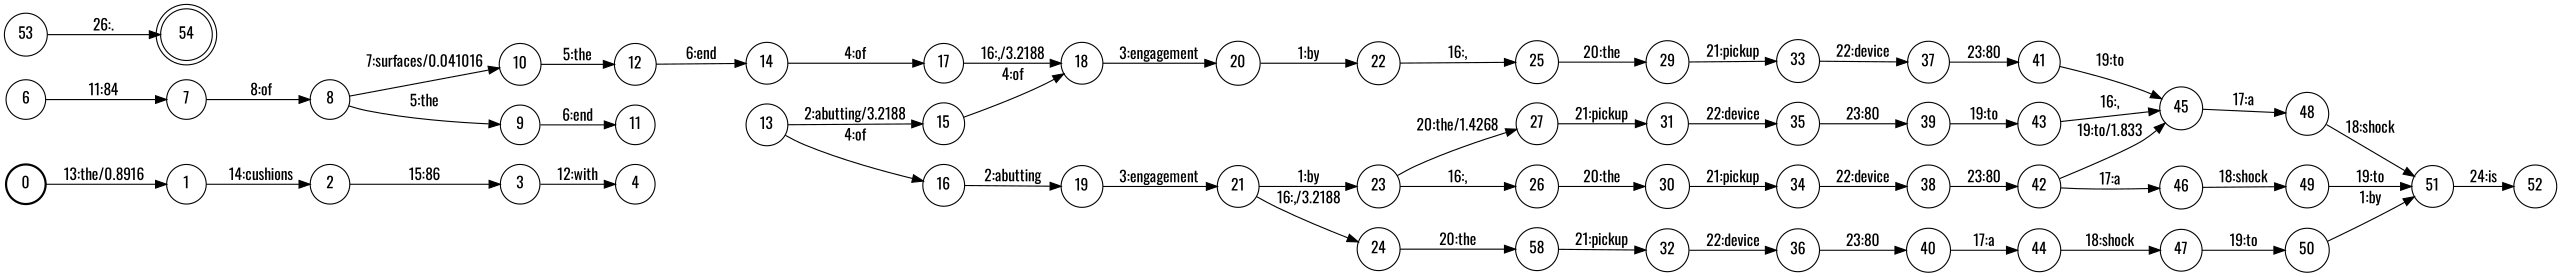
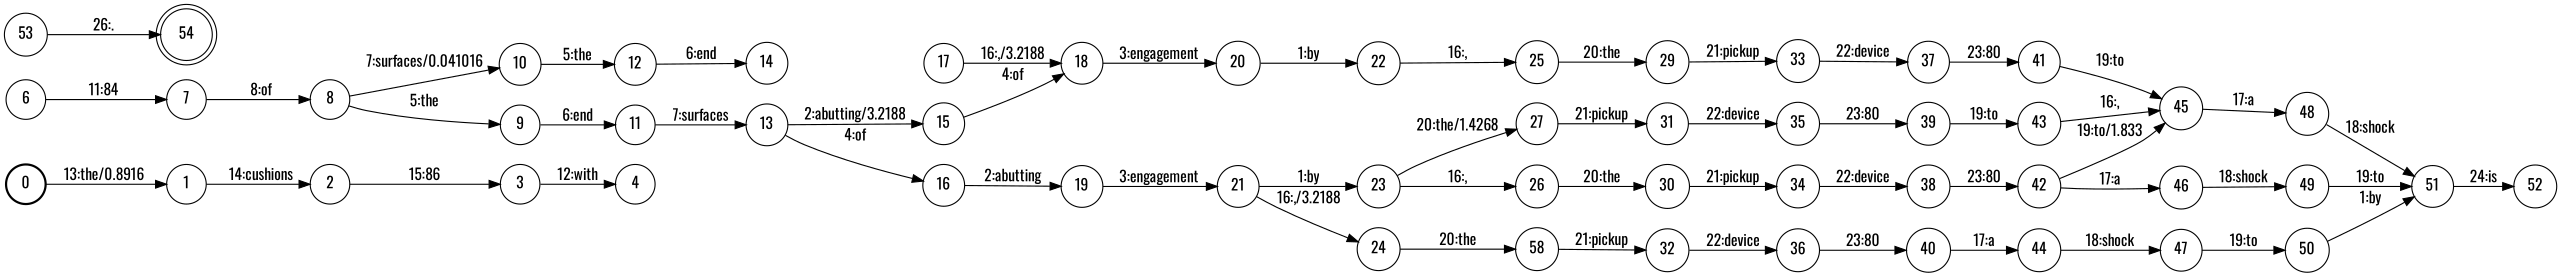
edge "14" -> "17": removed, label "4:of"
edge "11" -> "13": added, label "7:surfaces"
